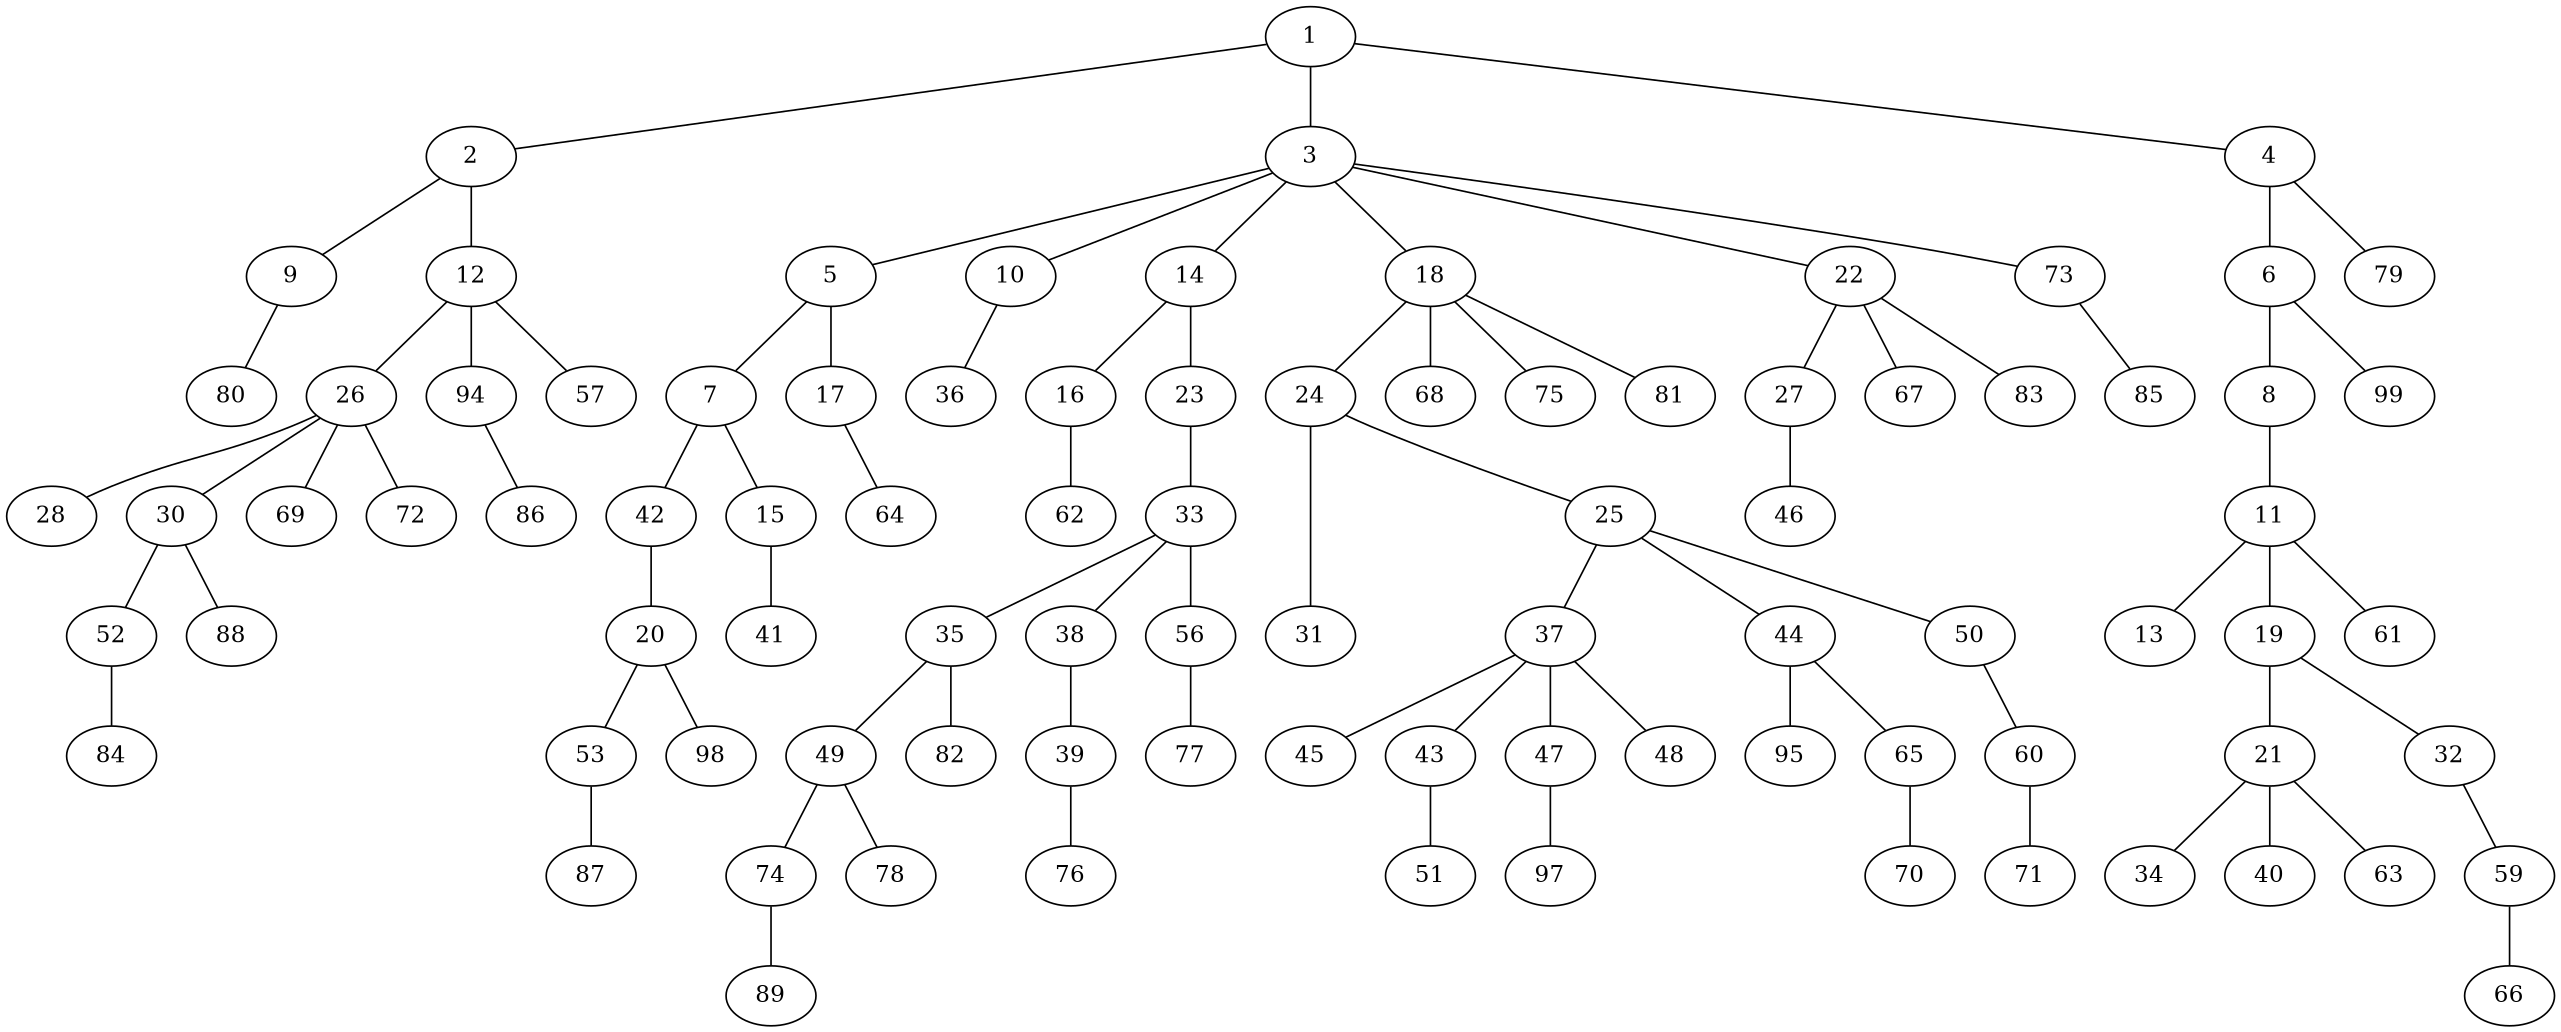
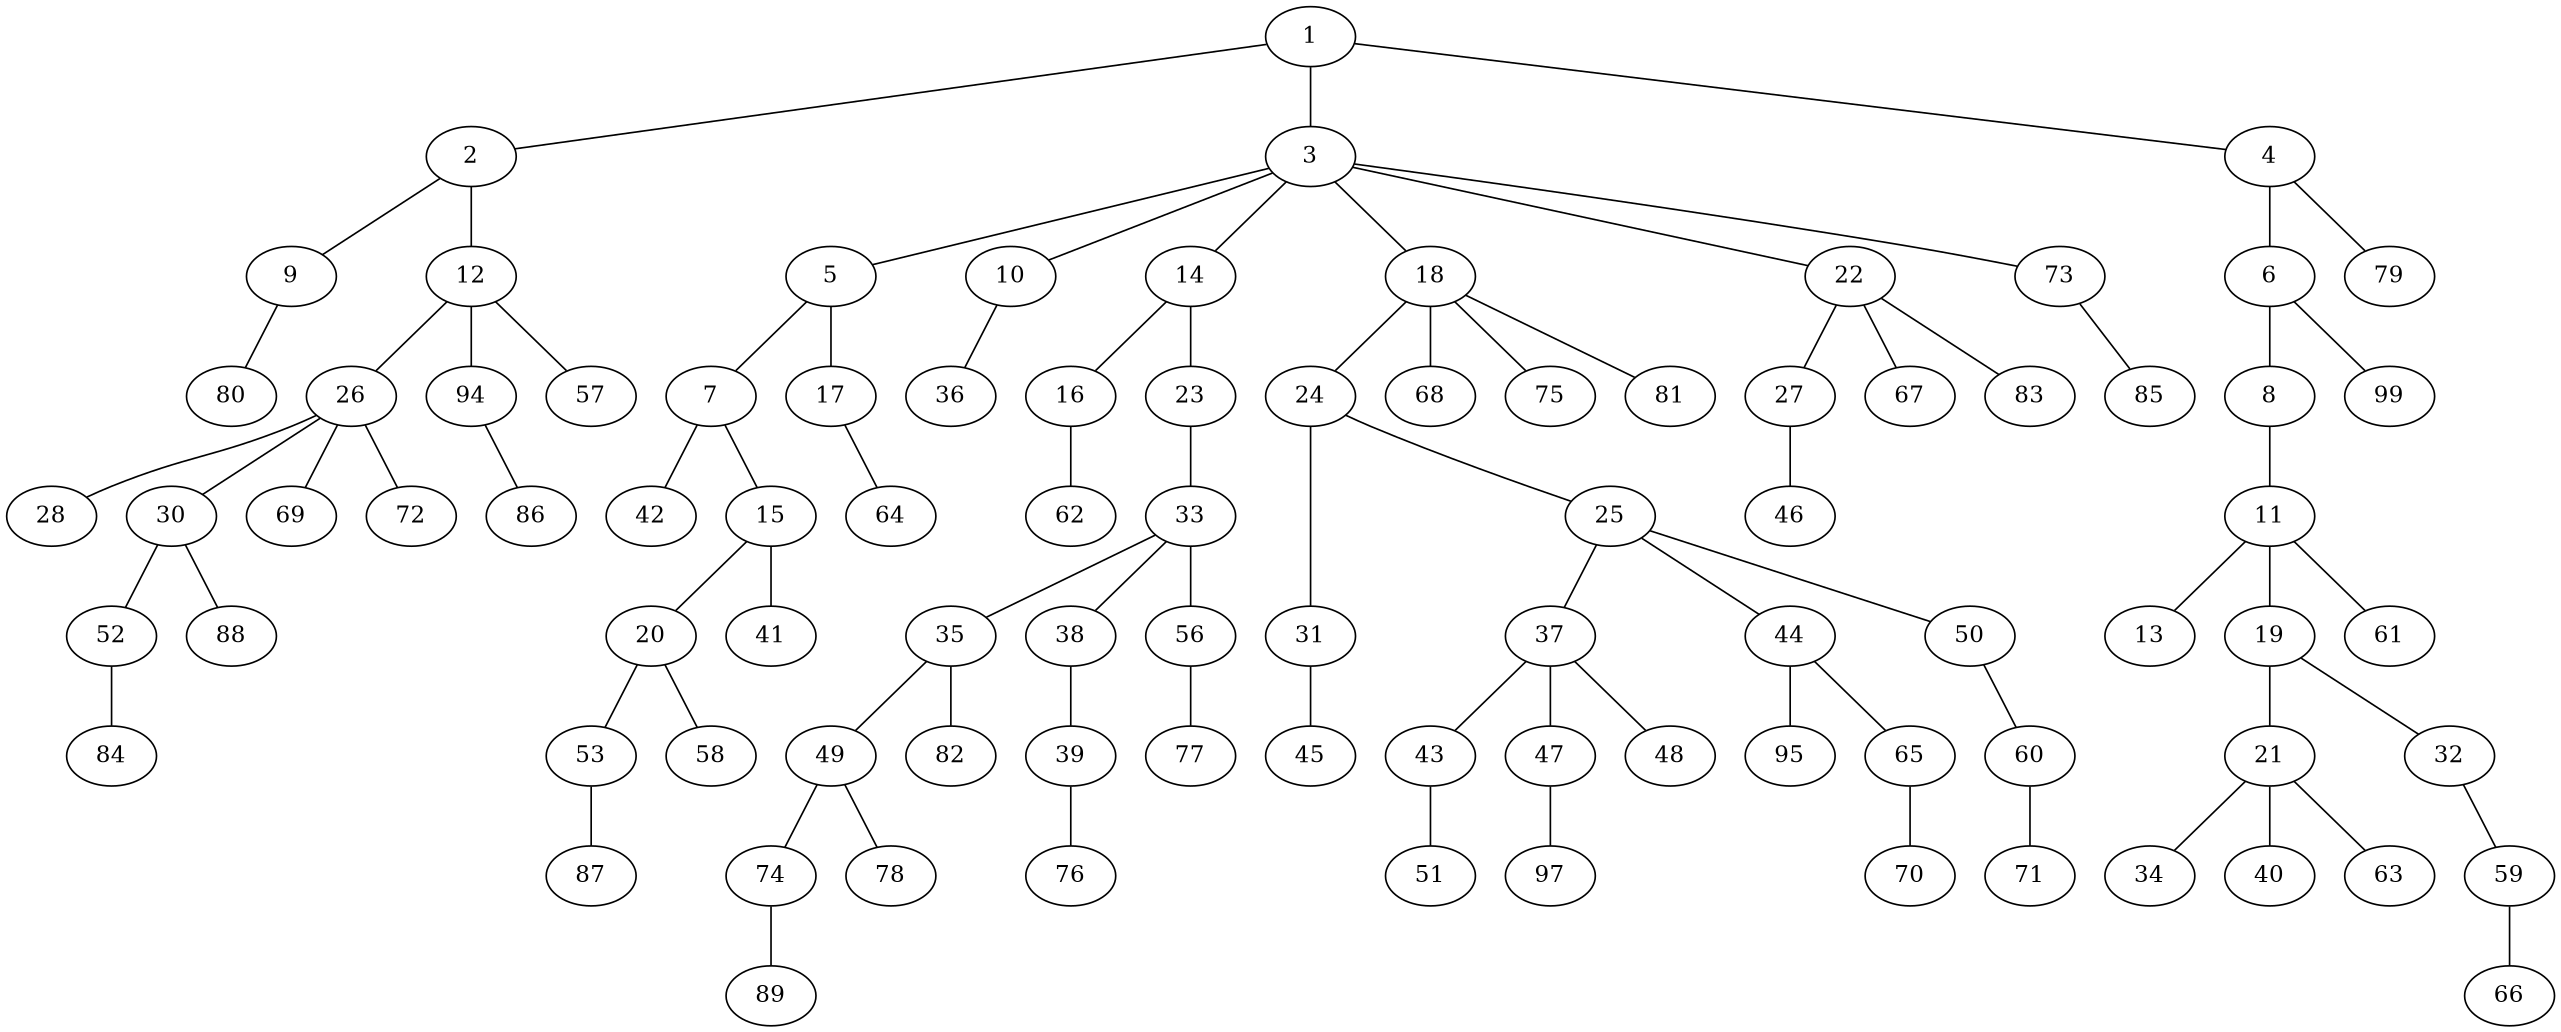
edge "42" -- "20": now "15" -- "20"
edge "37" -- "45": now "31" -- "45"
node "98": label "98" -> "58"
